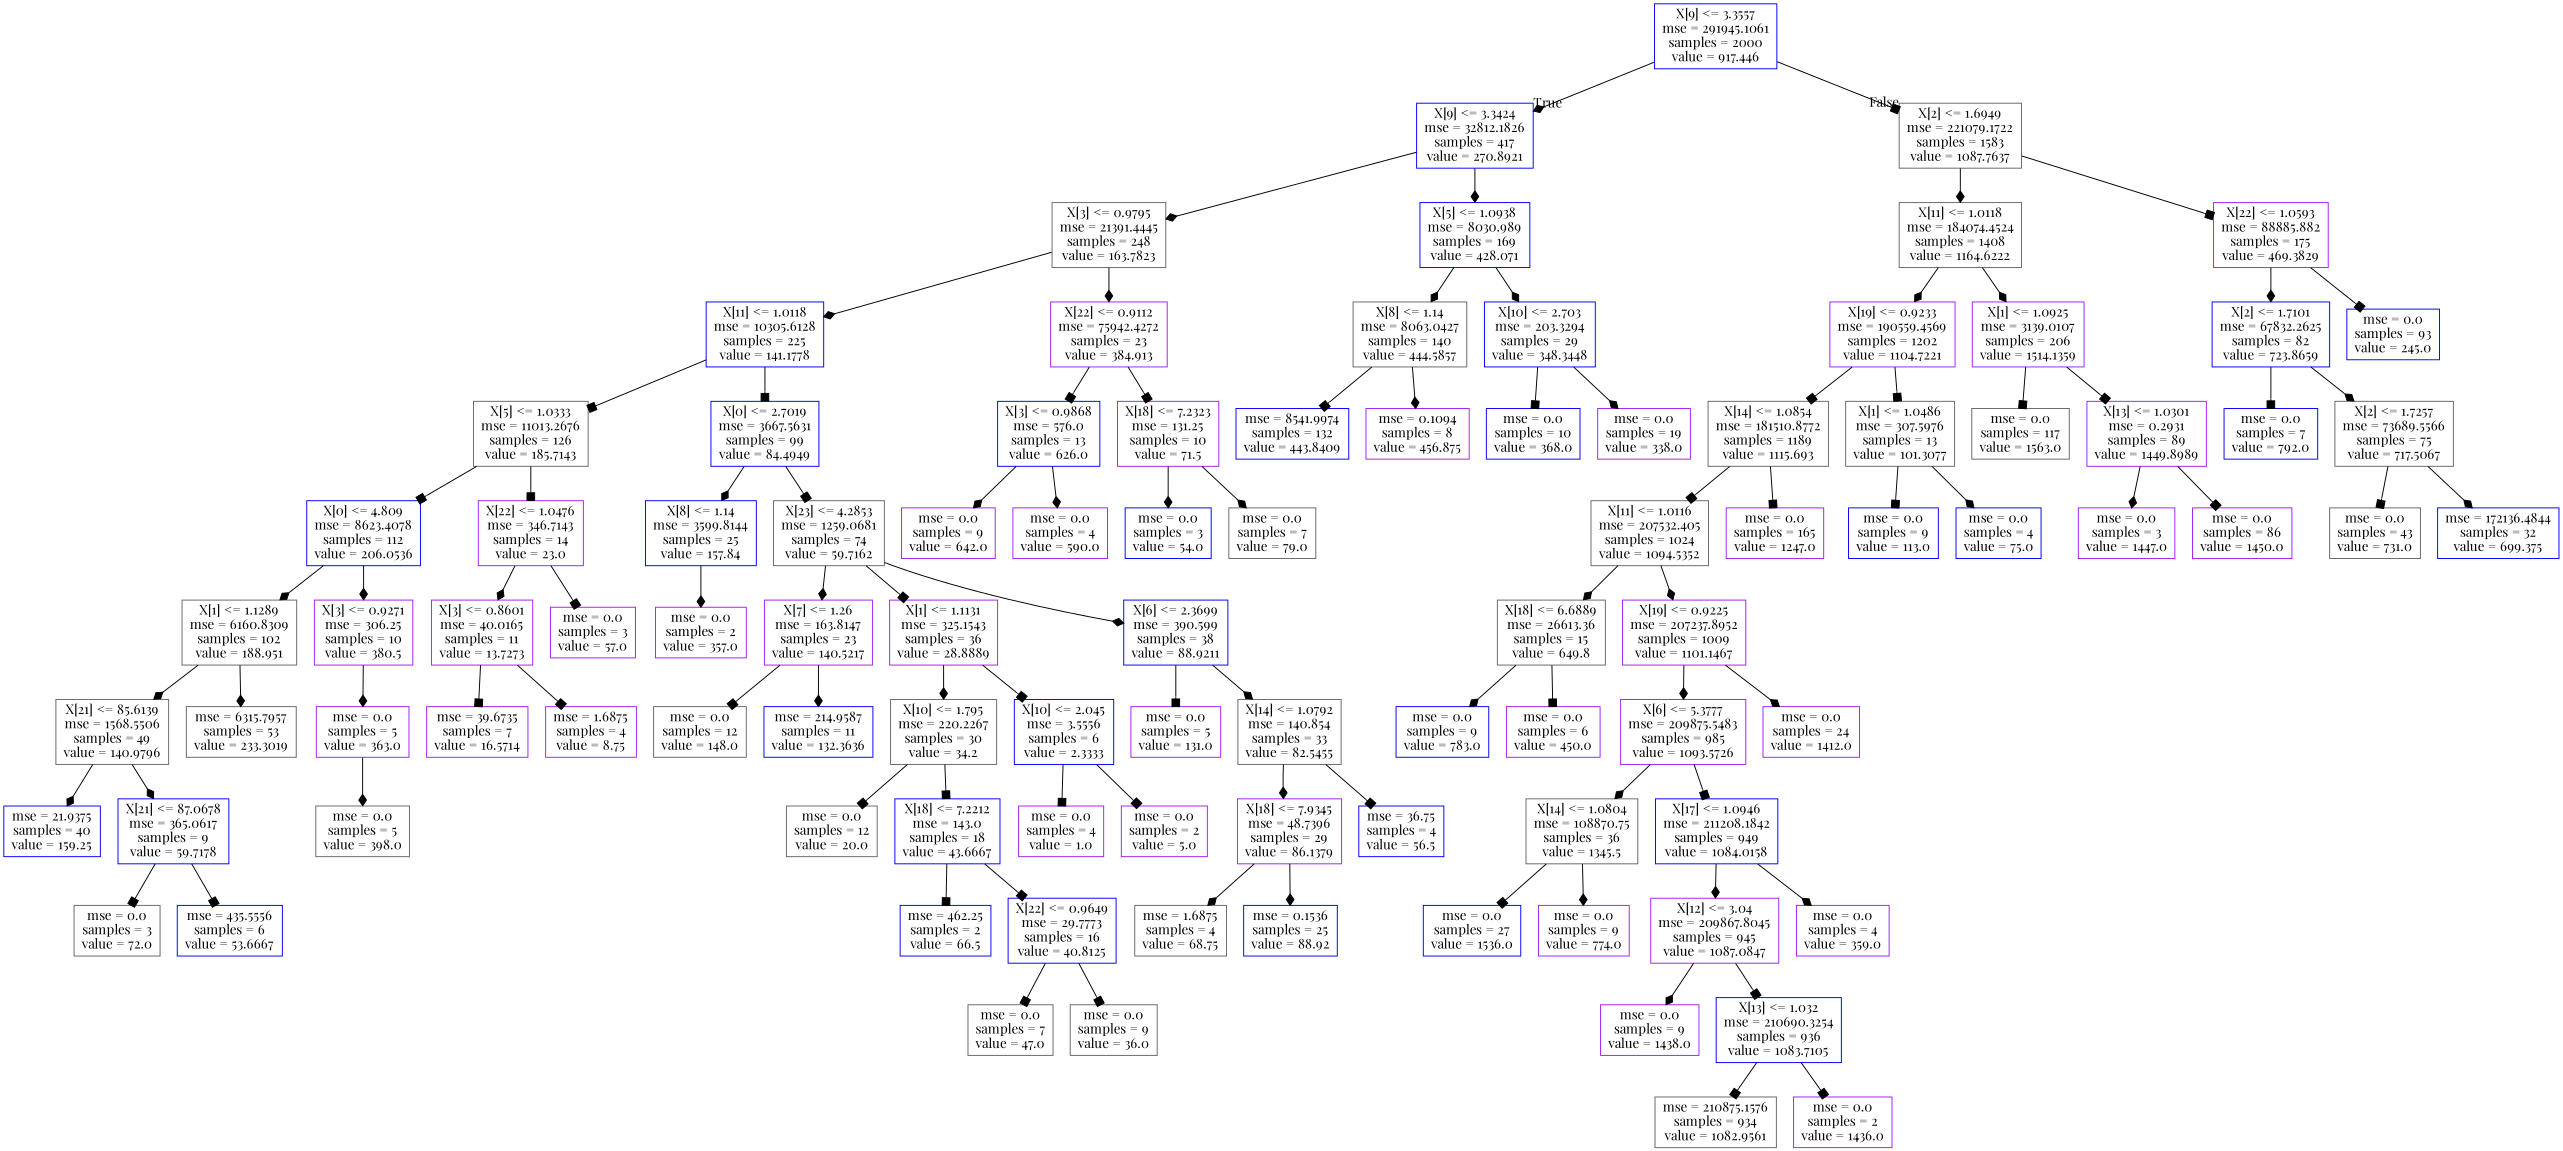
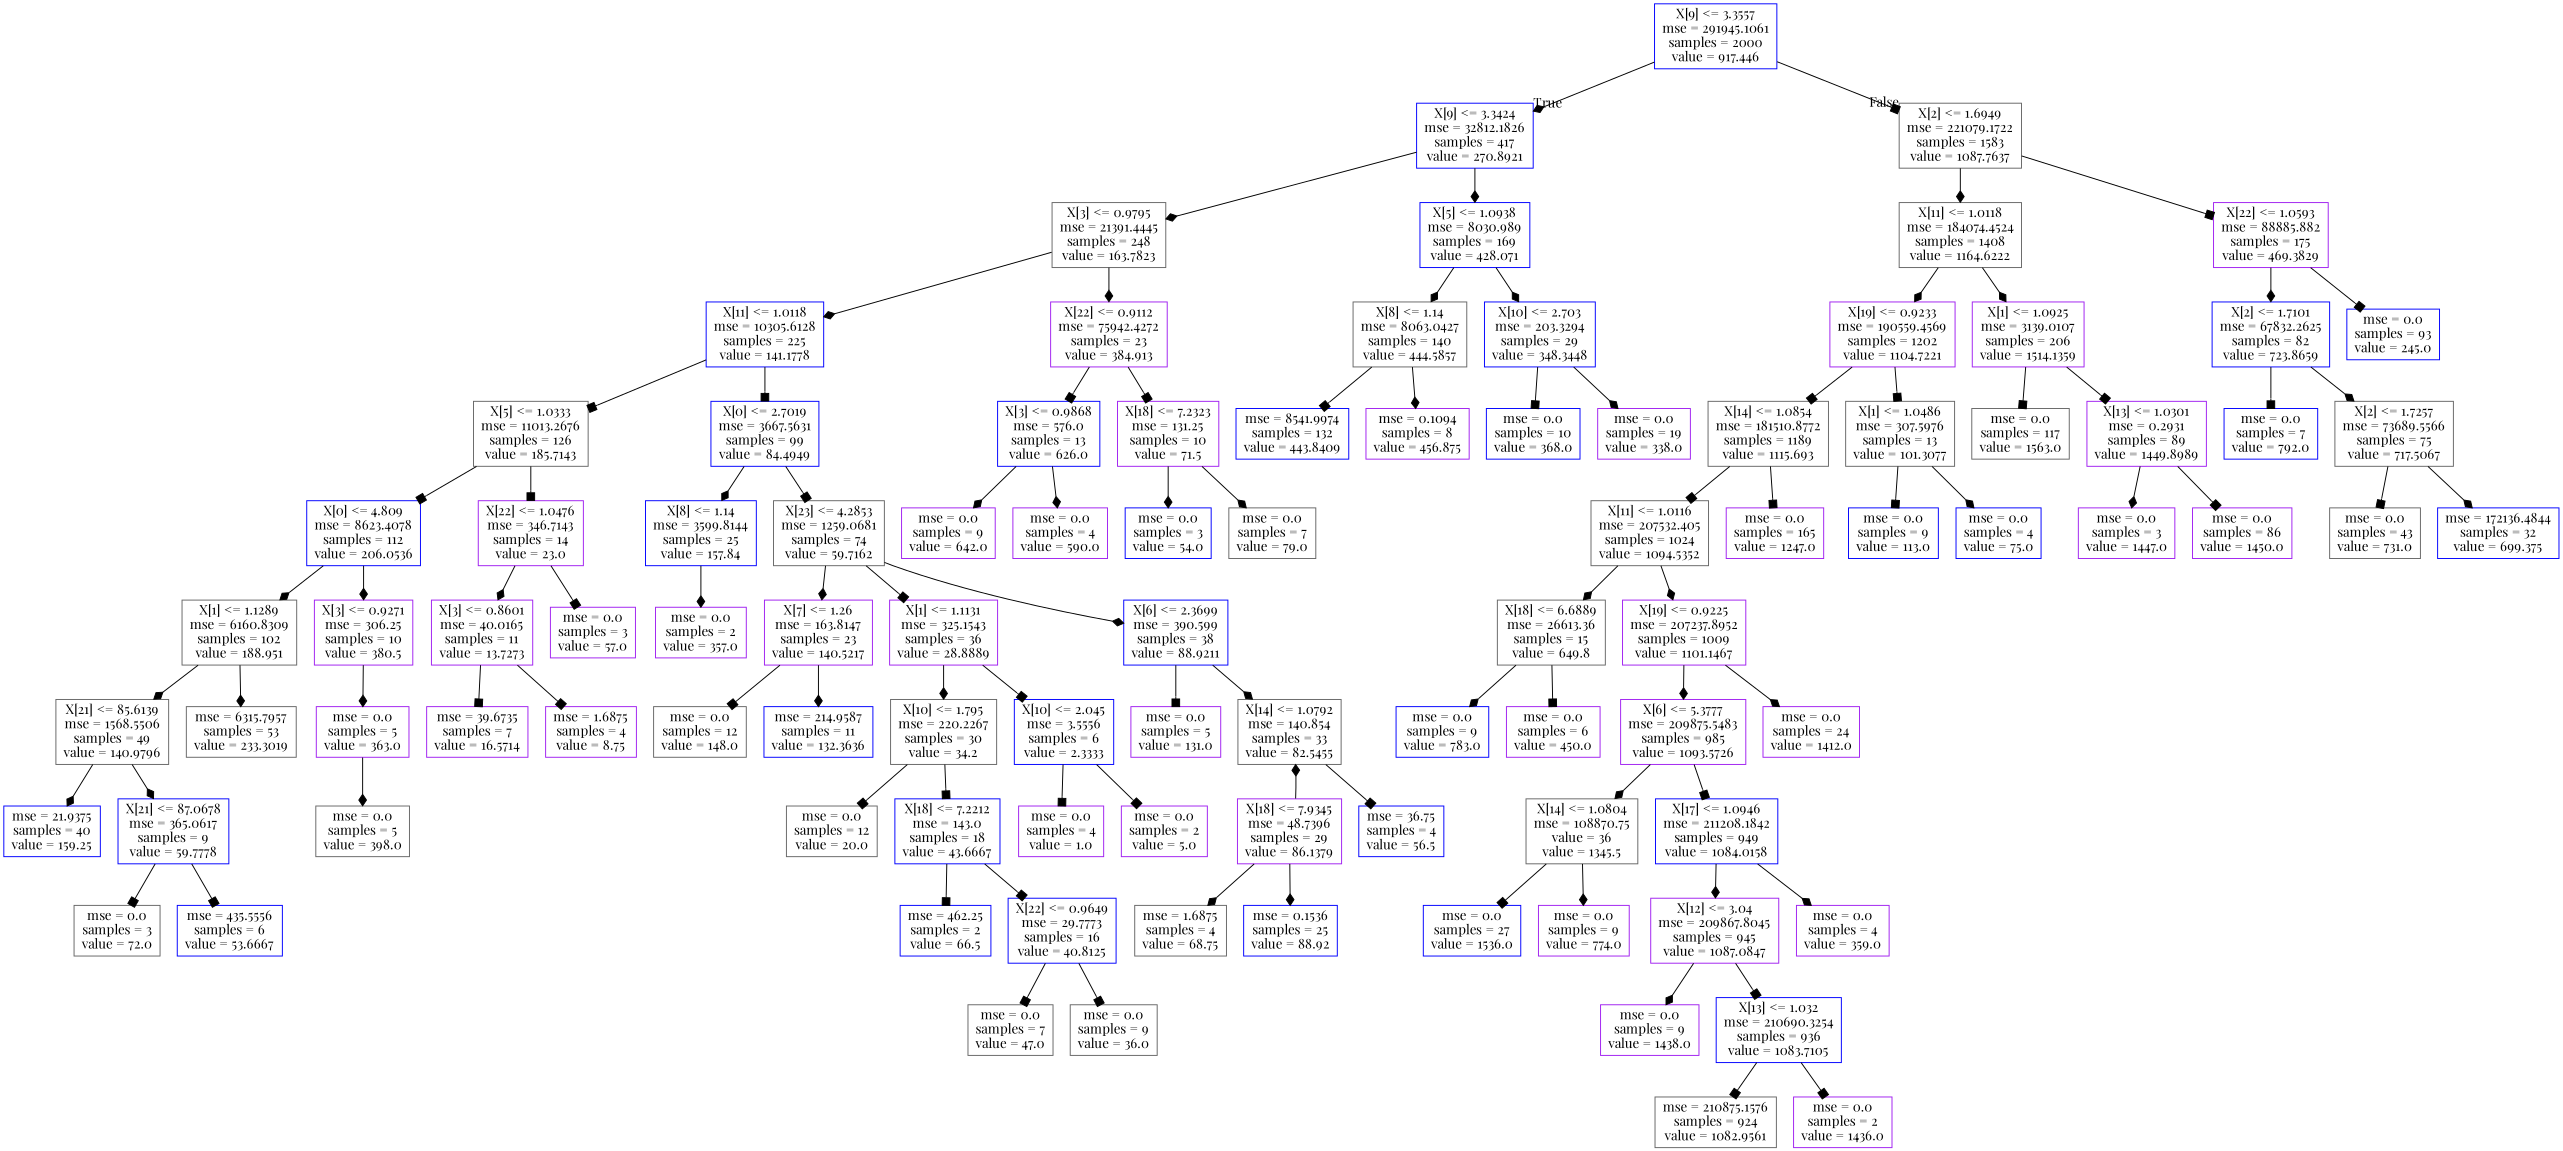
edge "X[14] <= 1.0792 mse = 140.854 samples = 33 value = 82.5455" -> "X[18] <= 7.9345 mse = 48.7396 samples = 29 value = 86.1379": reversed
node "X[21] <= 87.0678 mse = 365.0617 samples = 9 value = 59.7178": label "X[21] <= 87.0678 mse = 365.0617 samples = 9 value = 59.7178" -> "X[21] <= 87.0678 mse = 365.0617 samples = 9 value = 59.7778"
node "X[14] <= 1.0804 mse = 108870.75 samples = 36 value = 1345.5": label "X[14] <= 1.0804 mse = 108870.75 samples = 36 value = 1345.5" -> "X[14] <= 1.0804 mse = 108870.75 value = 36 value = 1345.5"
node "mse = 210875.1576 samples = 934 value = 1082.9561": label "mse = 210875.1576 samples = 934 value = 1082.9561" -> "mse = 210875.1576 samples = 924 value = 1082.9561"
